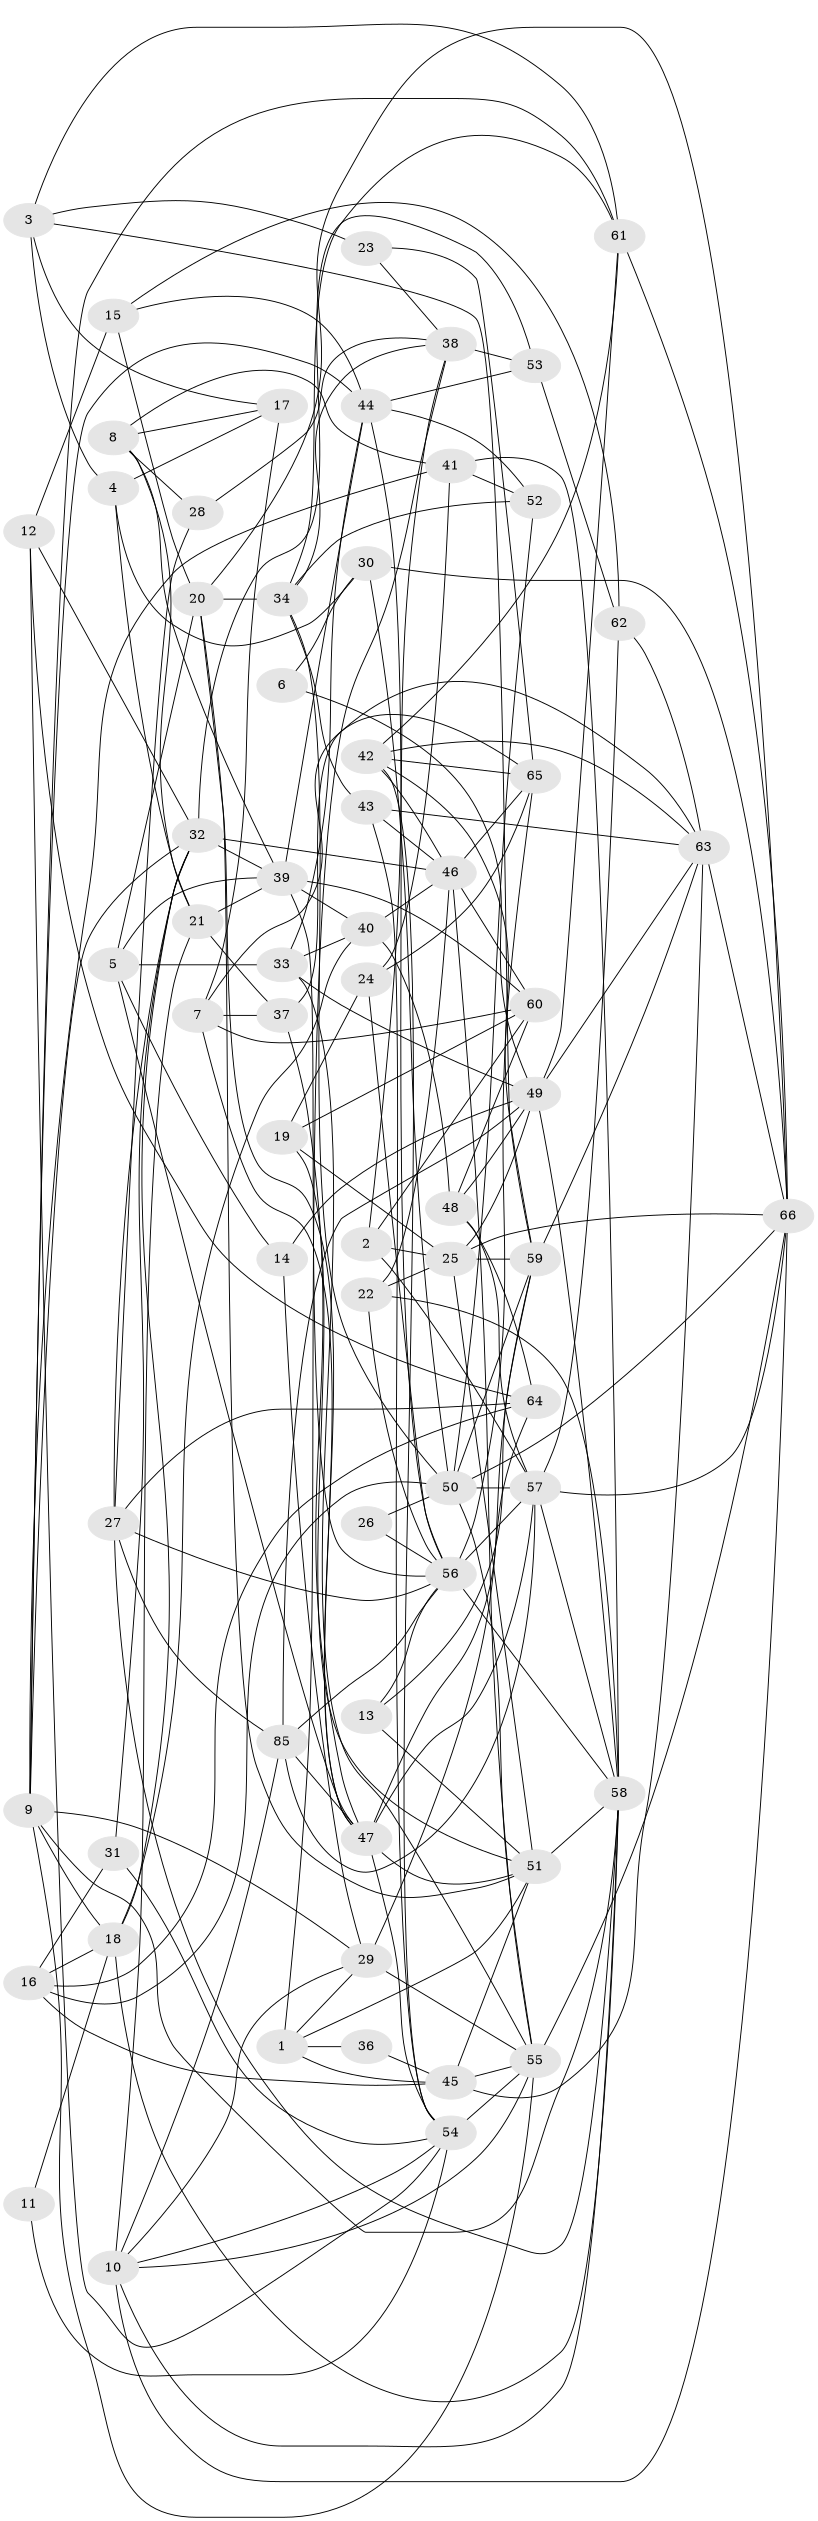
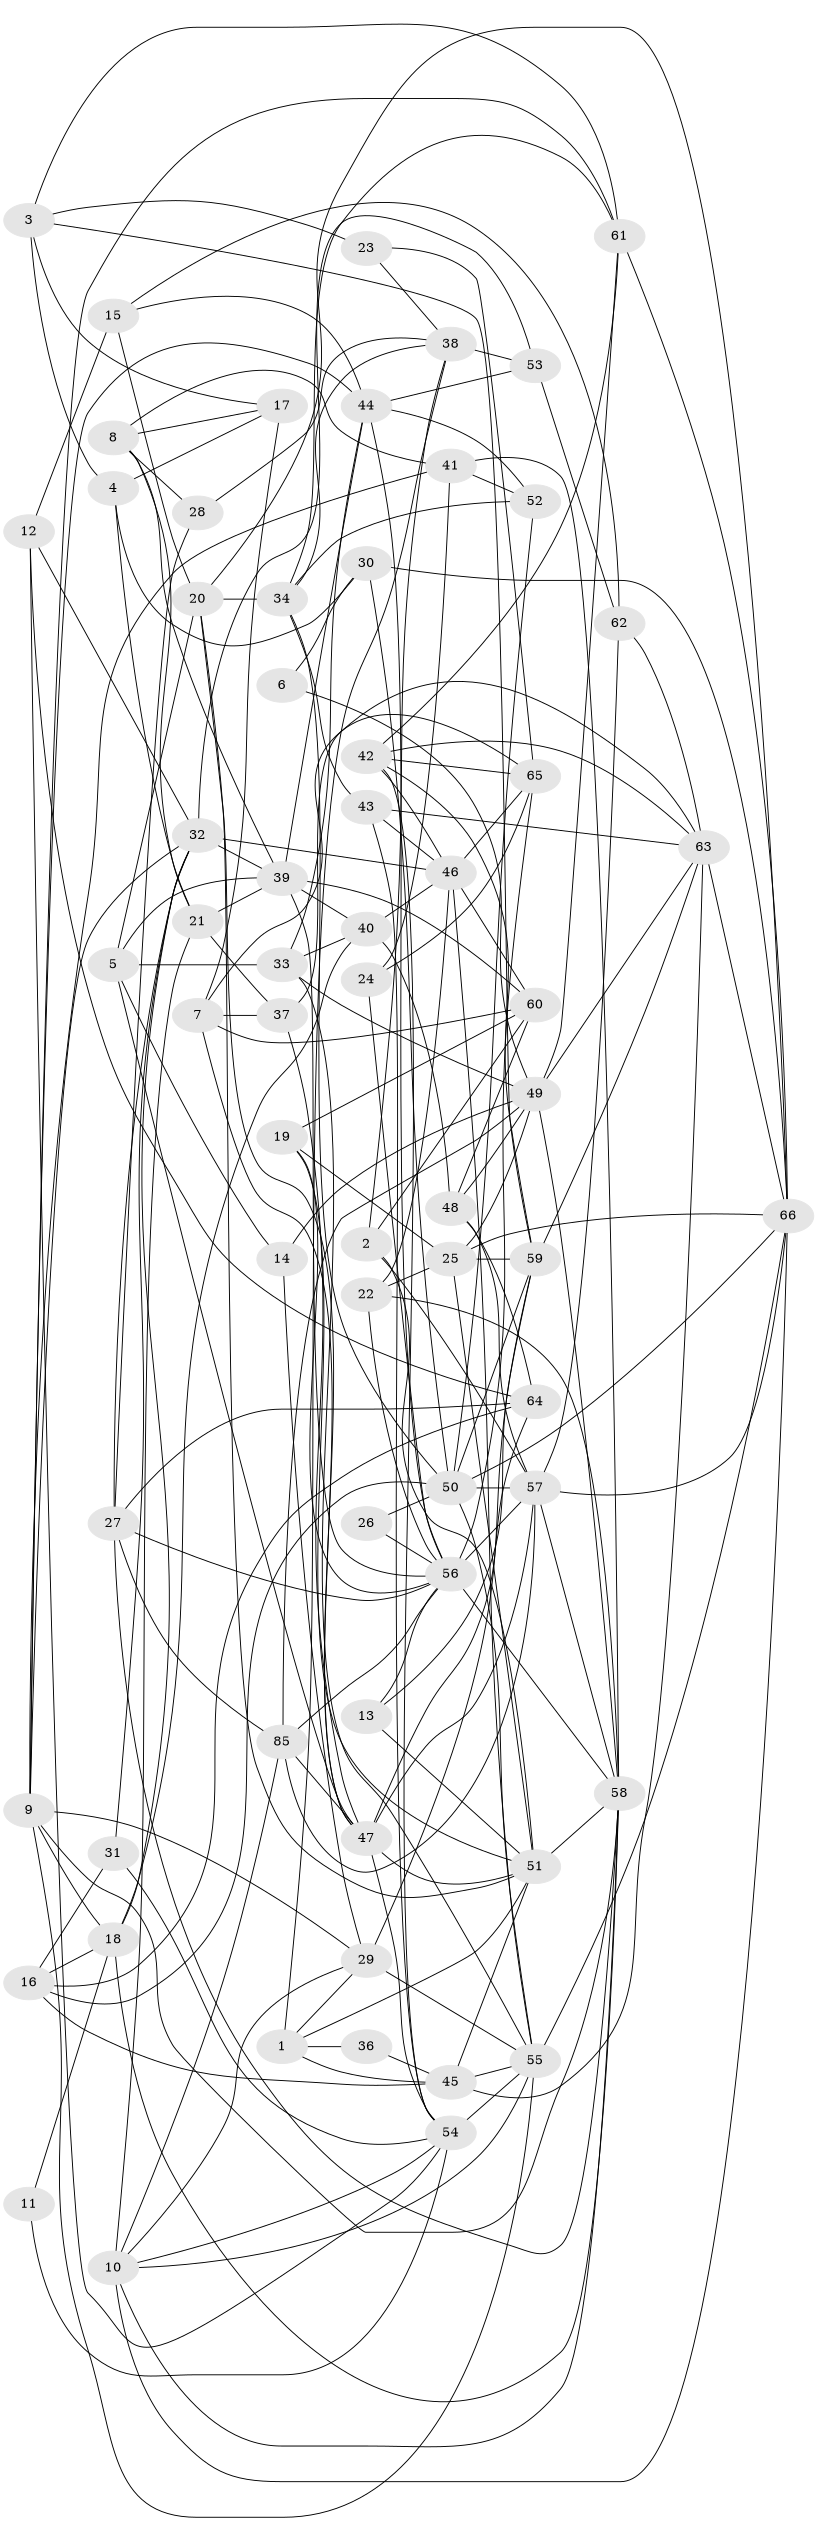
edge "24" -- "19": now "56" -- "19"
edge "2" -- "25": now "2" -- "51"
